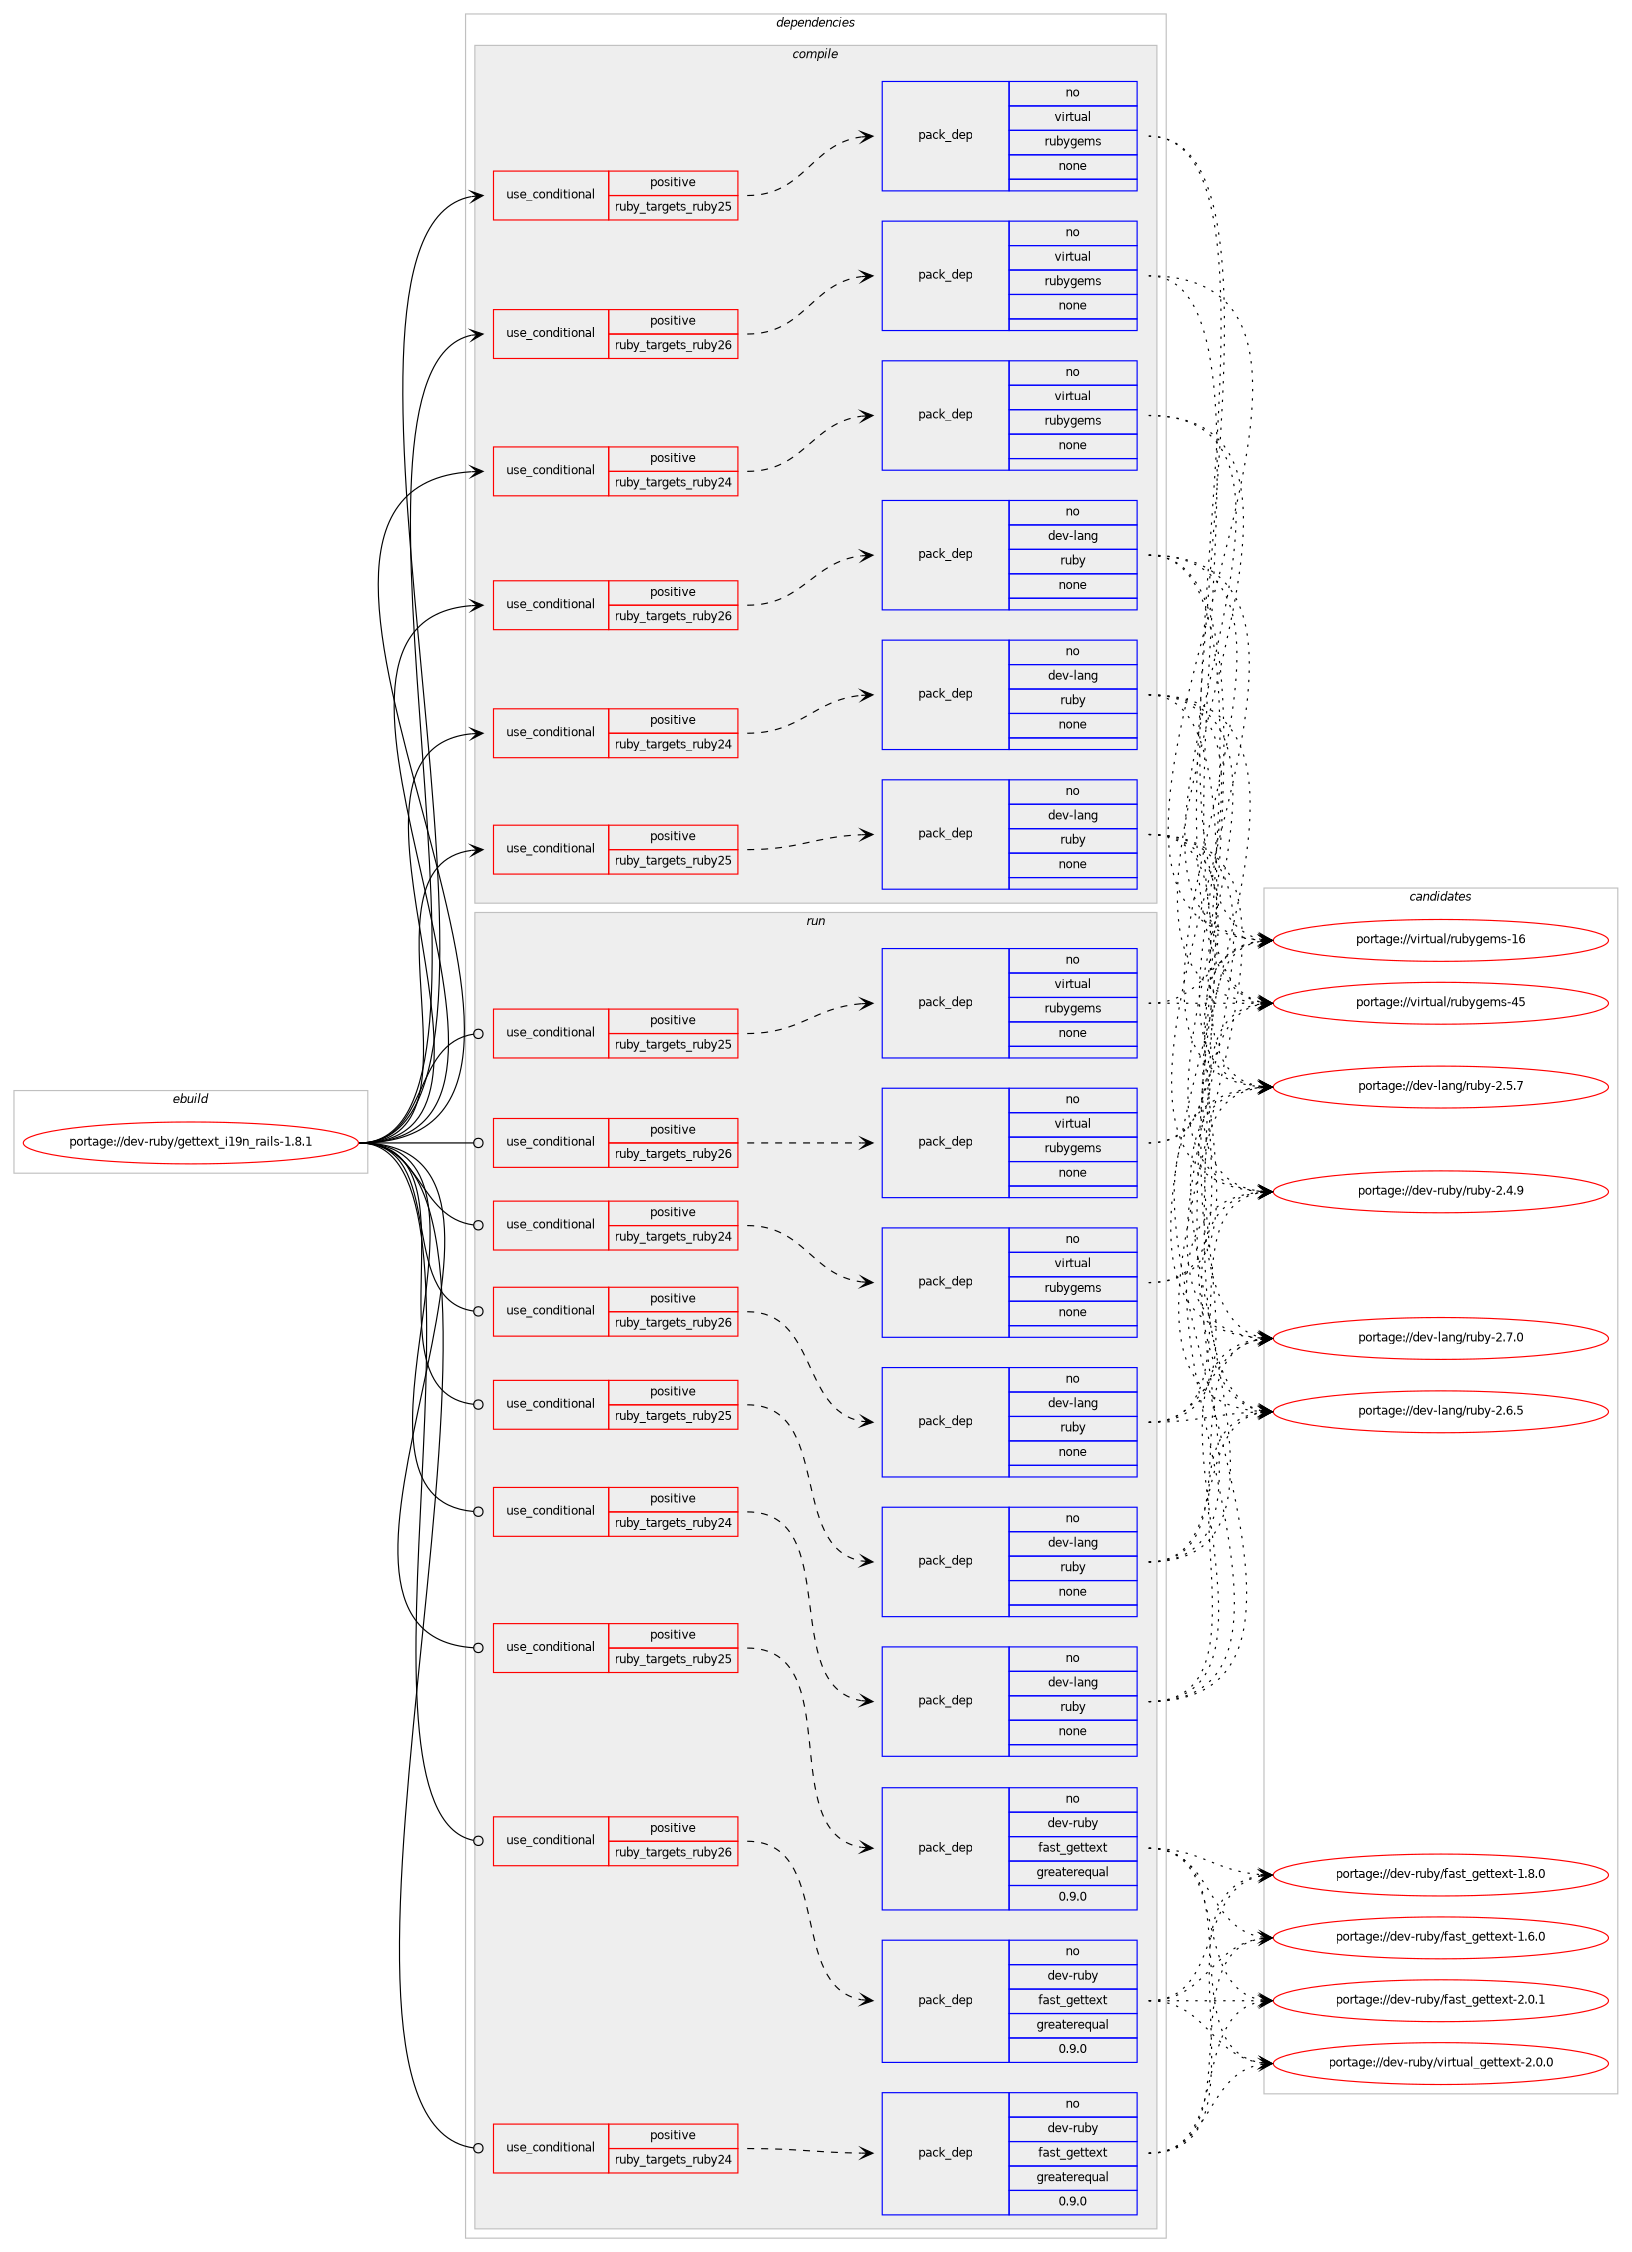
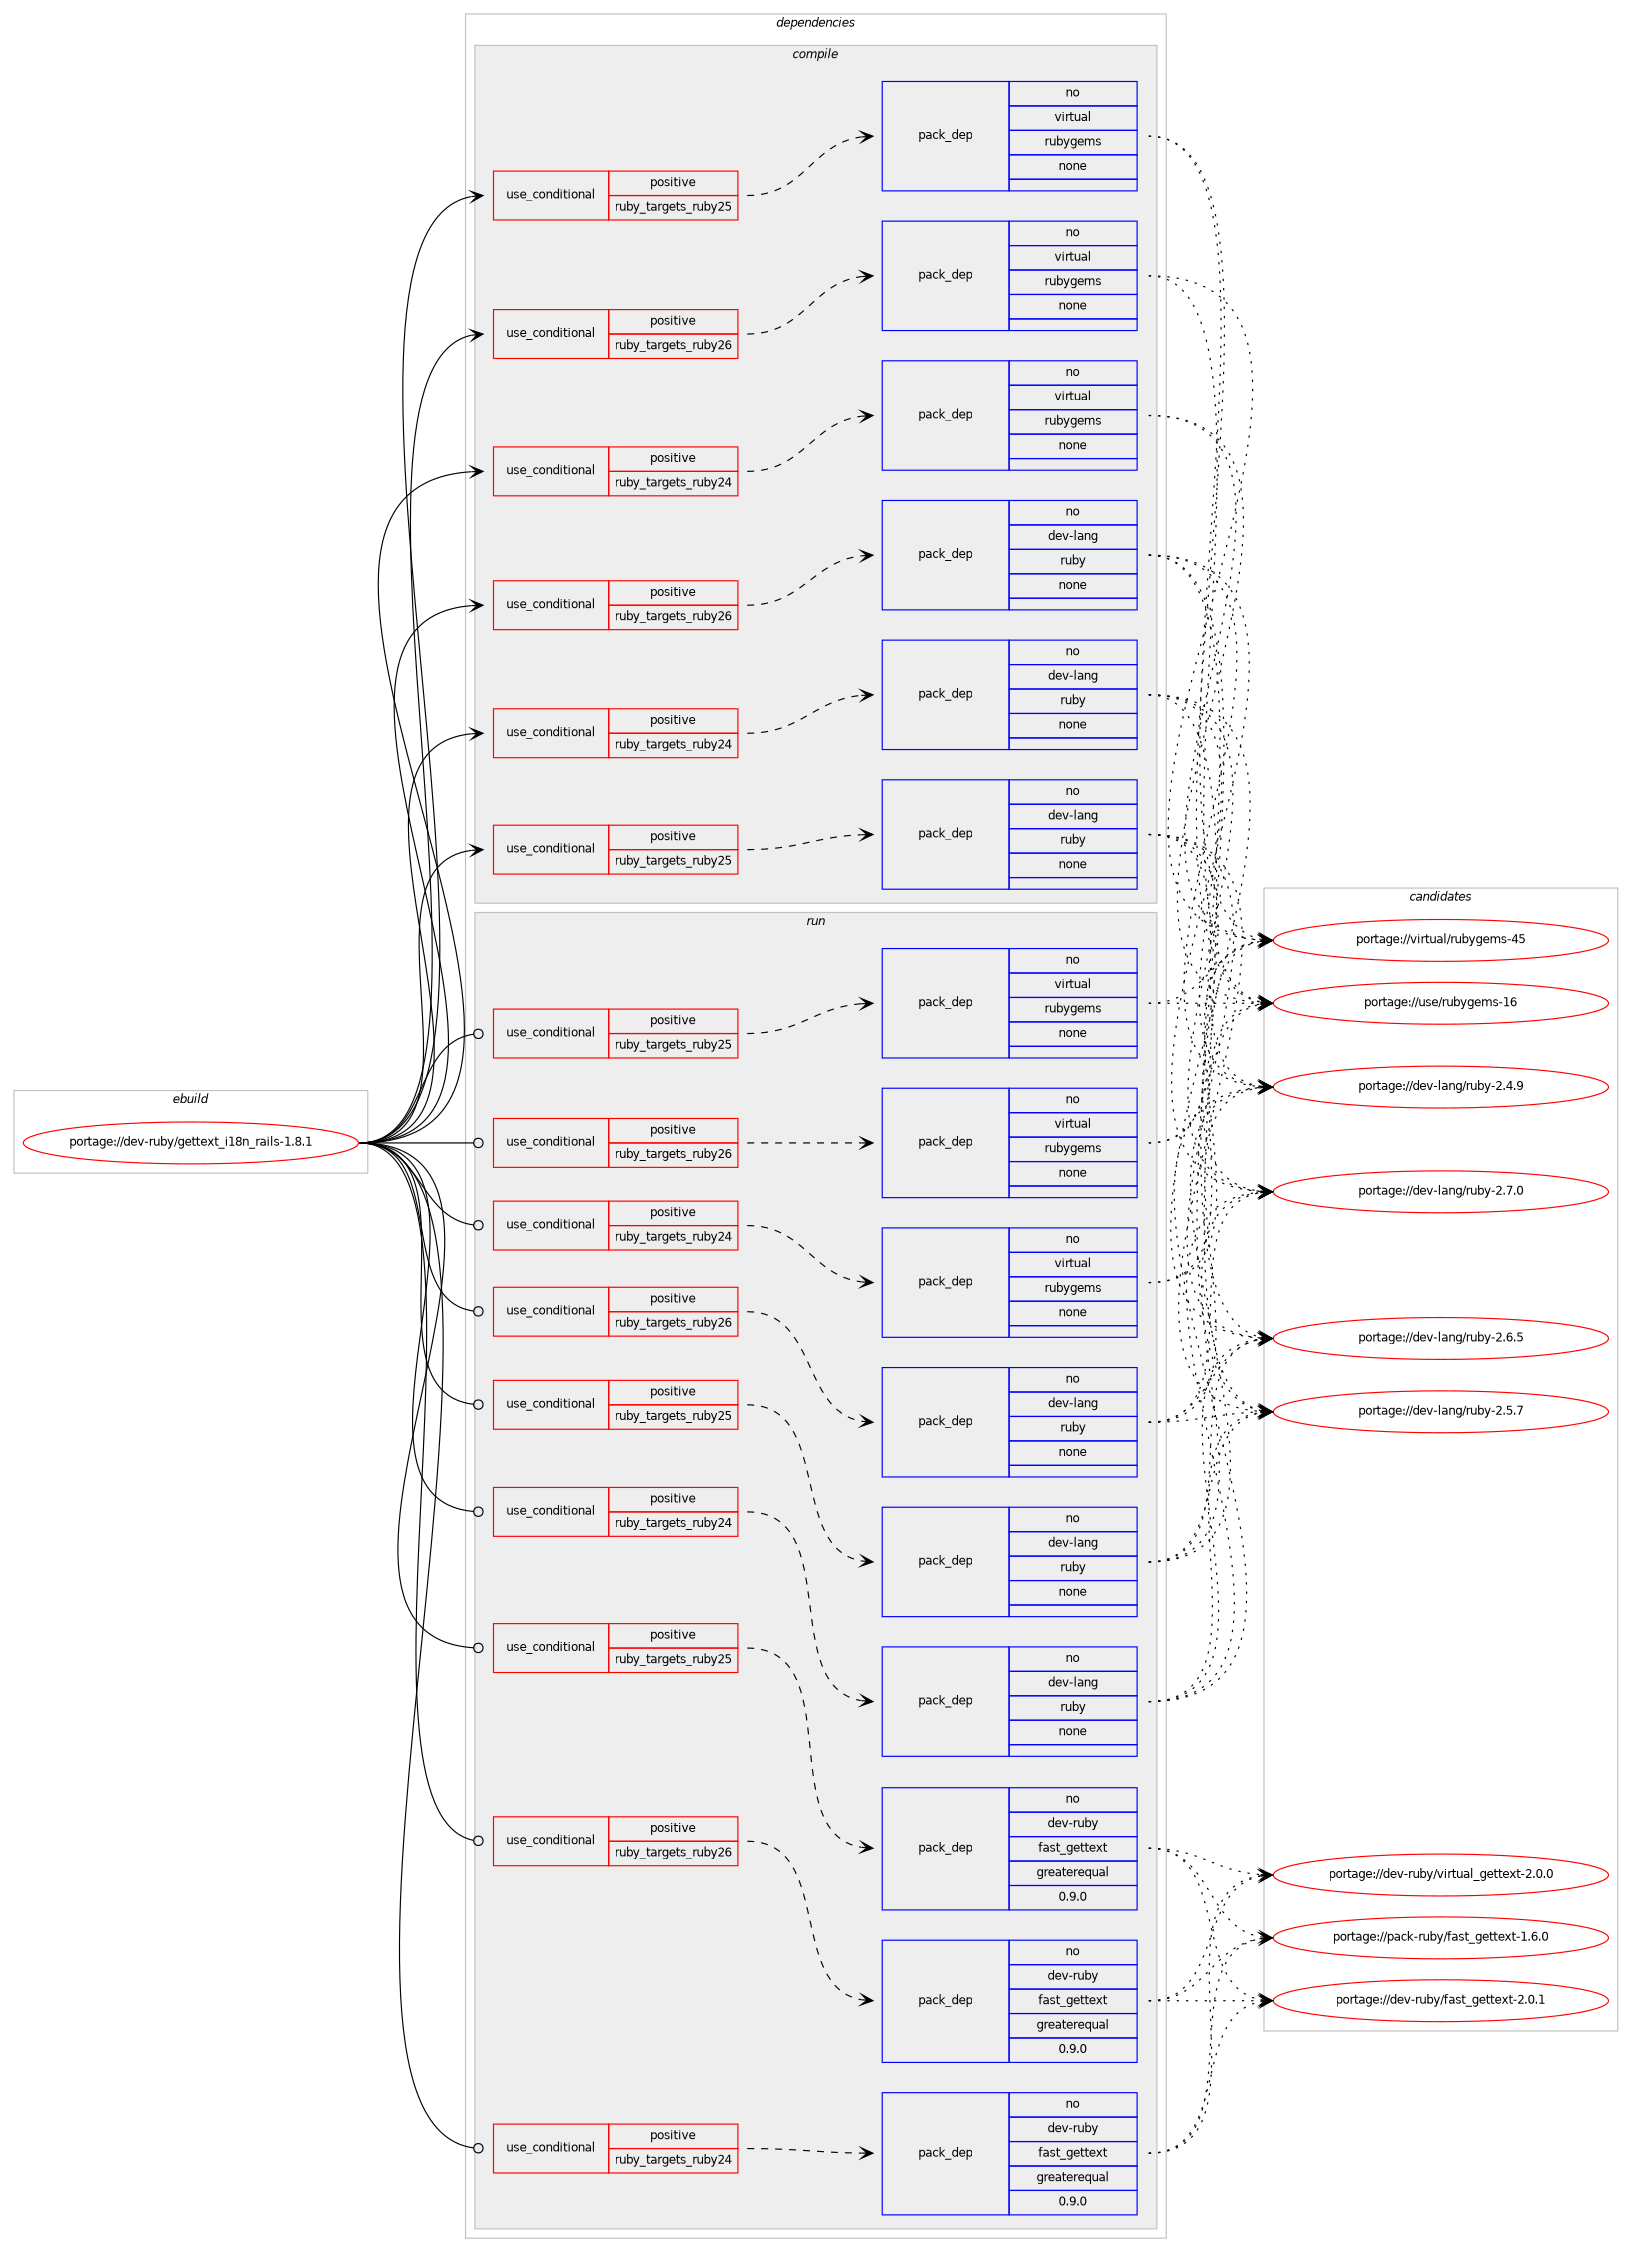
node "portage://virtual/rubygems-16": label "portage://virtual/rubygems-16" -> "portage://use/rubygems-16"
node "portage://dev-ruby/gettext_i19n_rails-1.8.1": label "portage://dev-ruby/gettext_i19n_rails-1.8.1" -> "portage://dev-ruby/gettext_i18n_rails-1.8.1"
node "portage://dev-ruby/ruby-2.4.9": label "portage://dev-ruby/ruby-2.4.9" -> "portage://dev-lang/ruby-2.4.9"
node "portage://dev-ruby/fast_gettext-1.8.0": removed
node "portage://dev-ruby/fast_gettext-1.6.0": label "portage://dev-ruby/fast_gettext-1.6.0" -> "portage://pack-ruby/fast_gettext-1.6.0"
